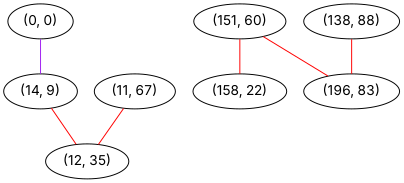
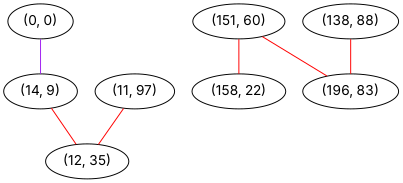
node "(11, 67)": label "(11, 67)" -> "(11, 97)"
